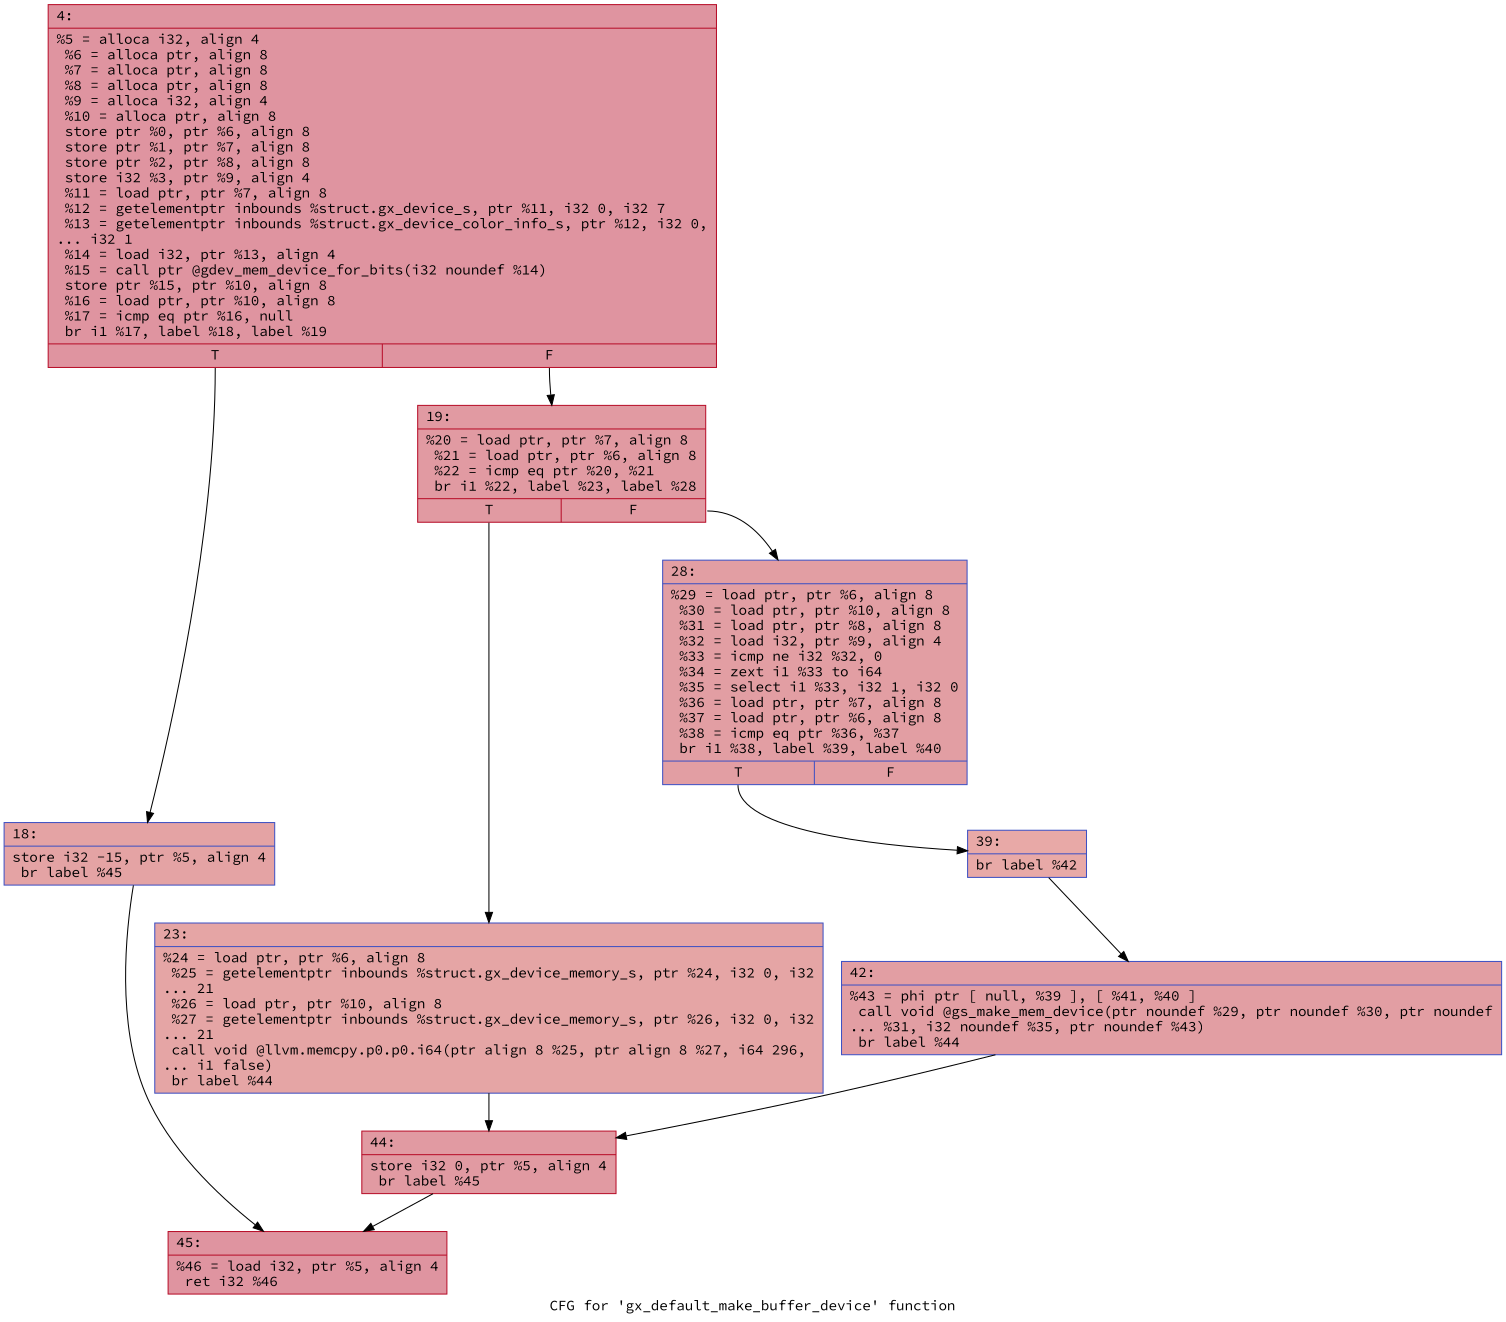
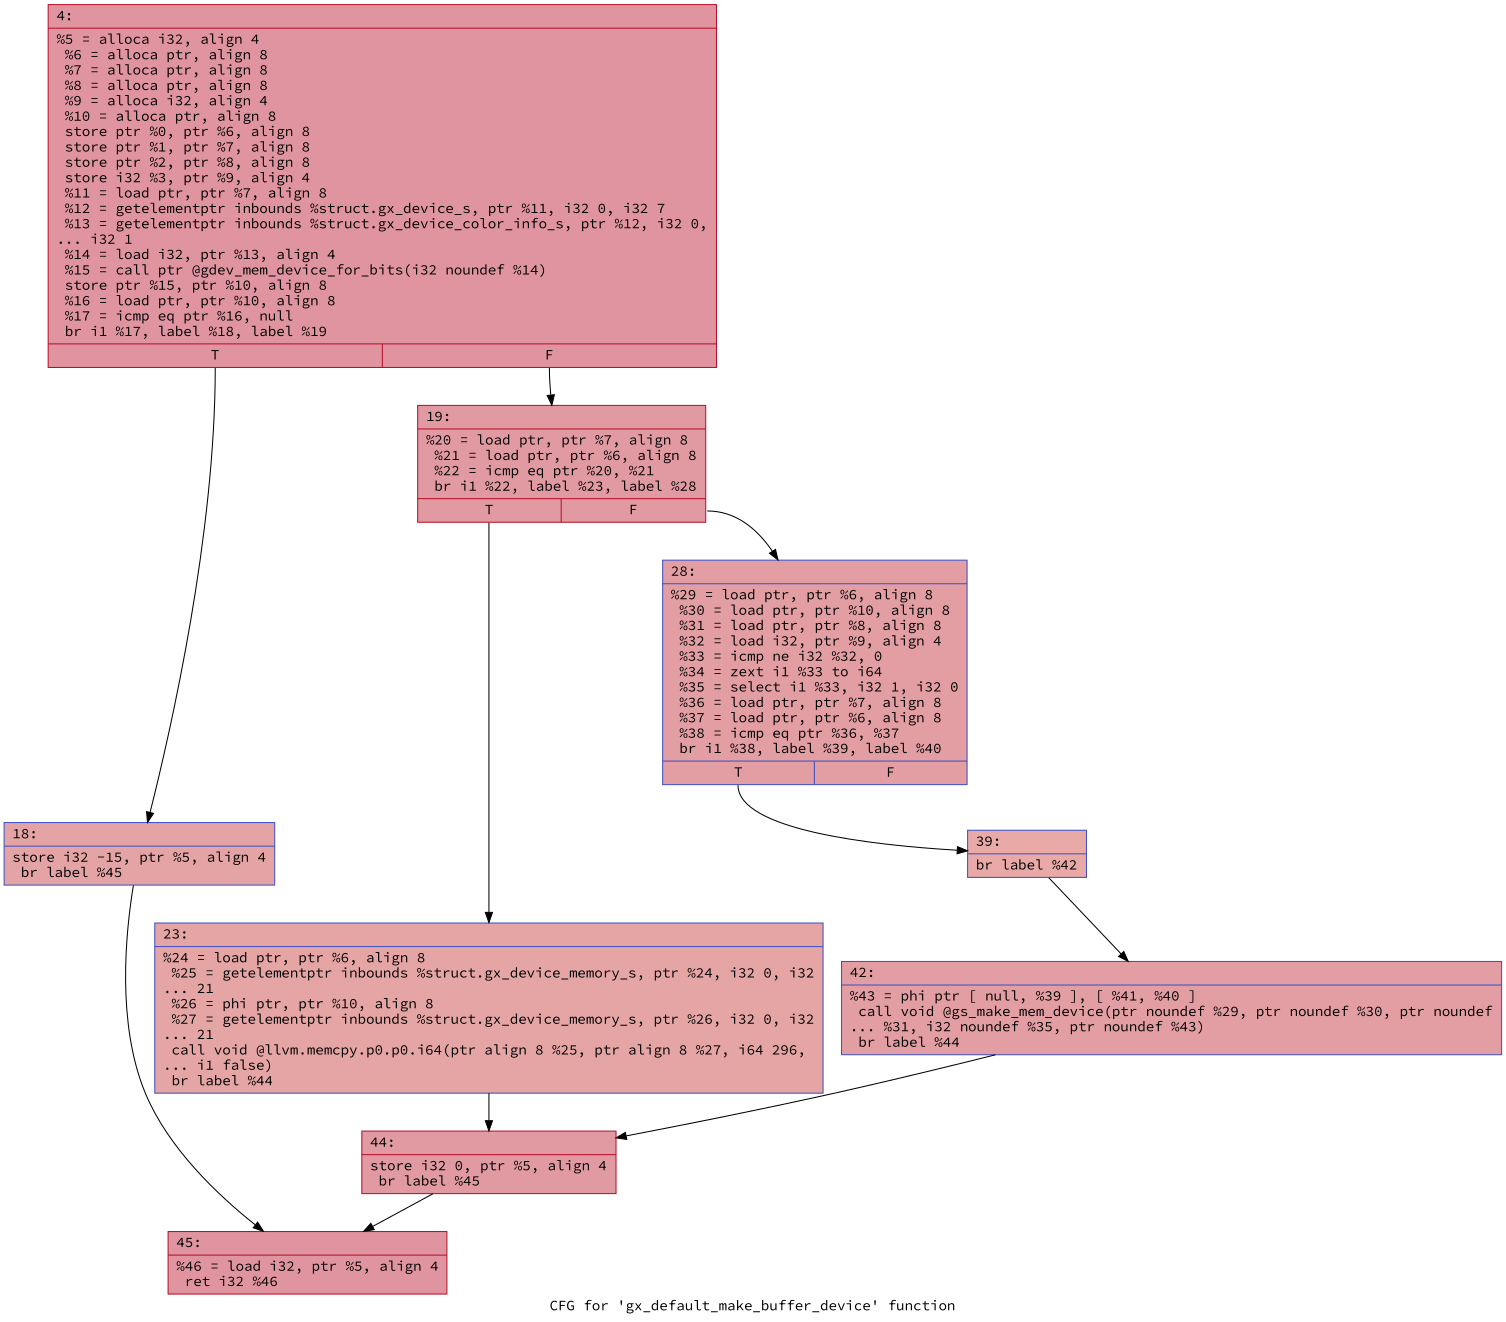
node "23:": text "%26 = load ptr, ptr %10, align 8" -> "%26 = phi ptr, ptr %10, align 8"
